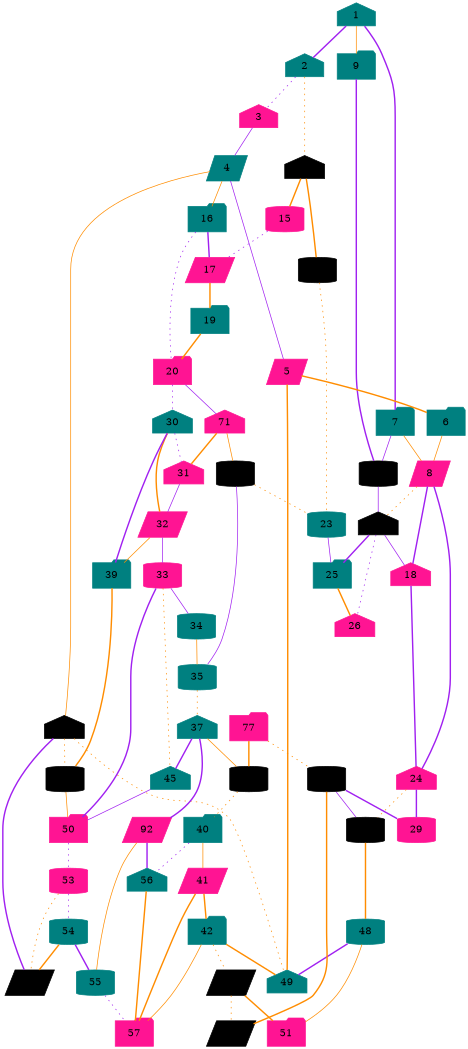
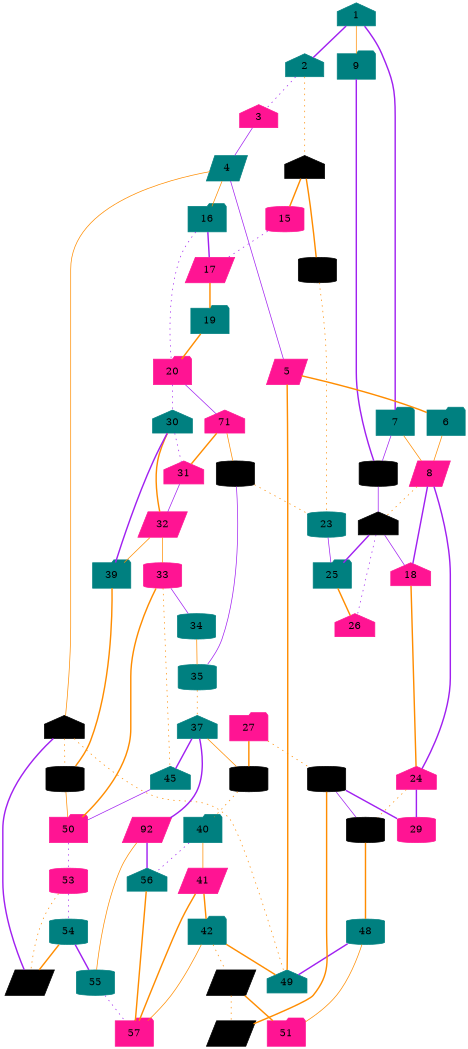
edge "32" -- "33": color purple -> darkorange
edge "18" -- "24": color purple -> darkorange
edge "33" -- "50": color purple -> darkorange
node "77": label "77" -> "27"
